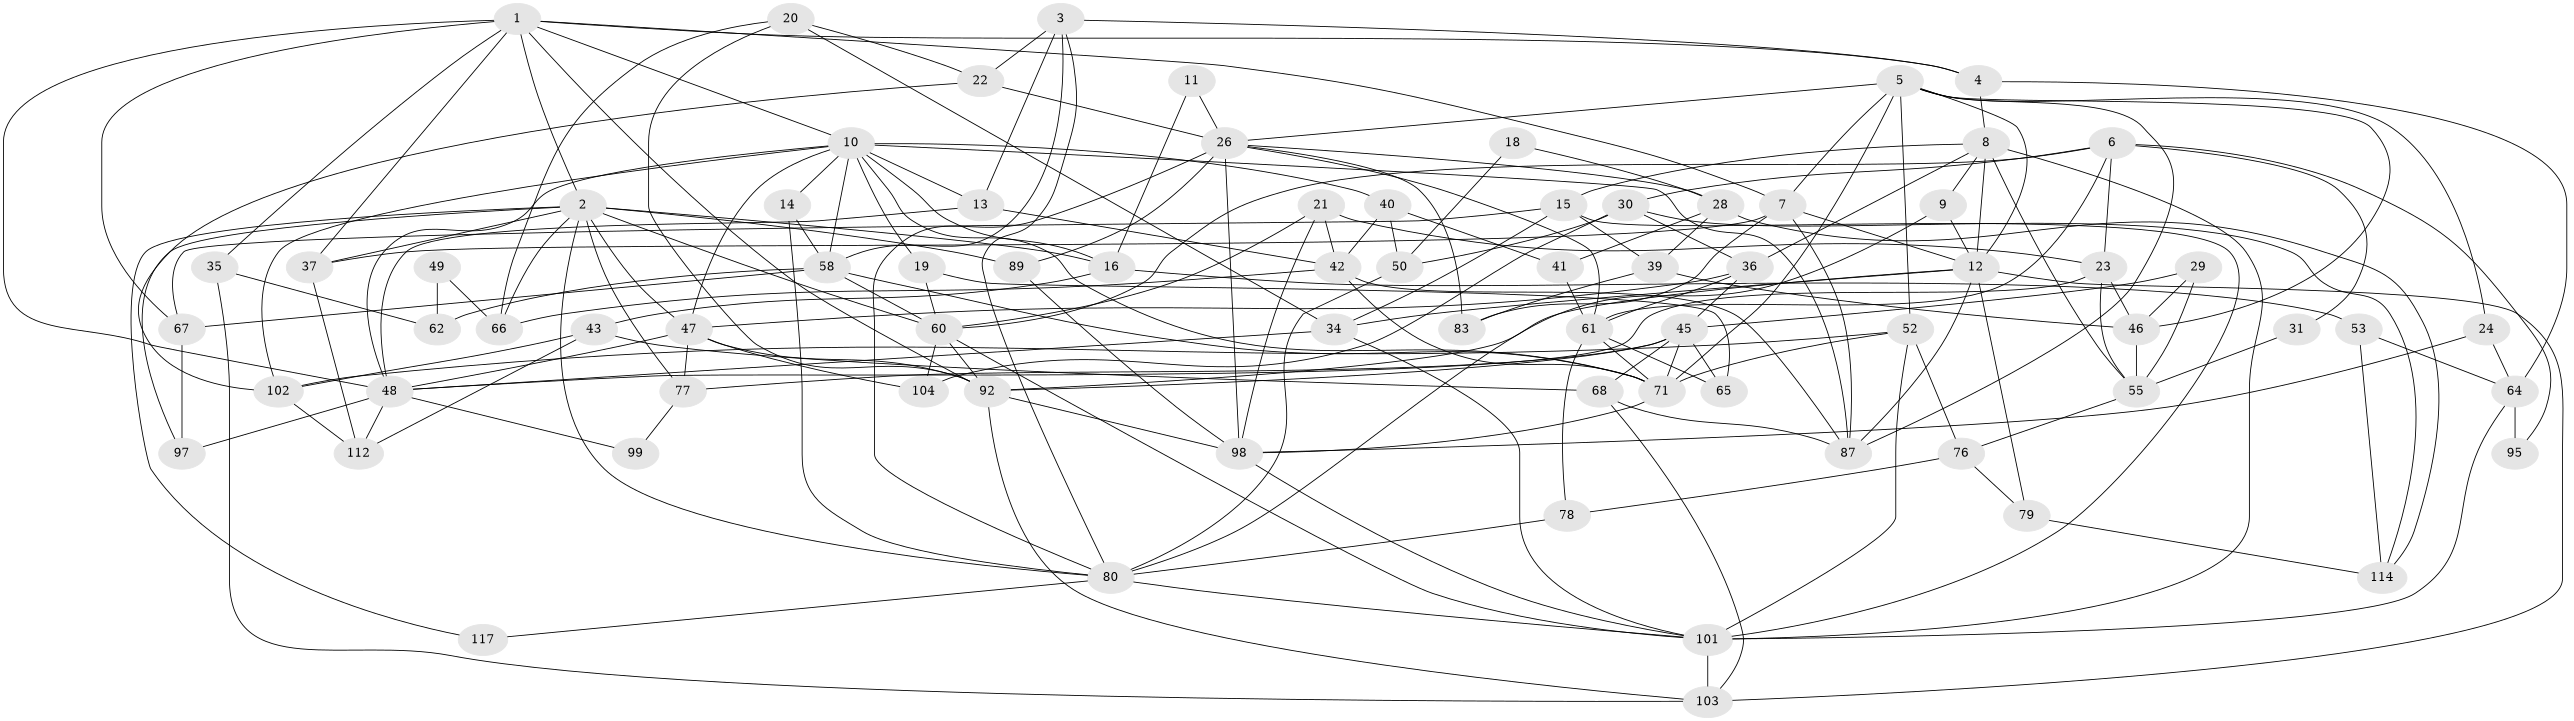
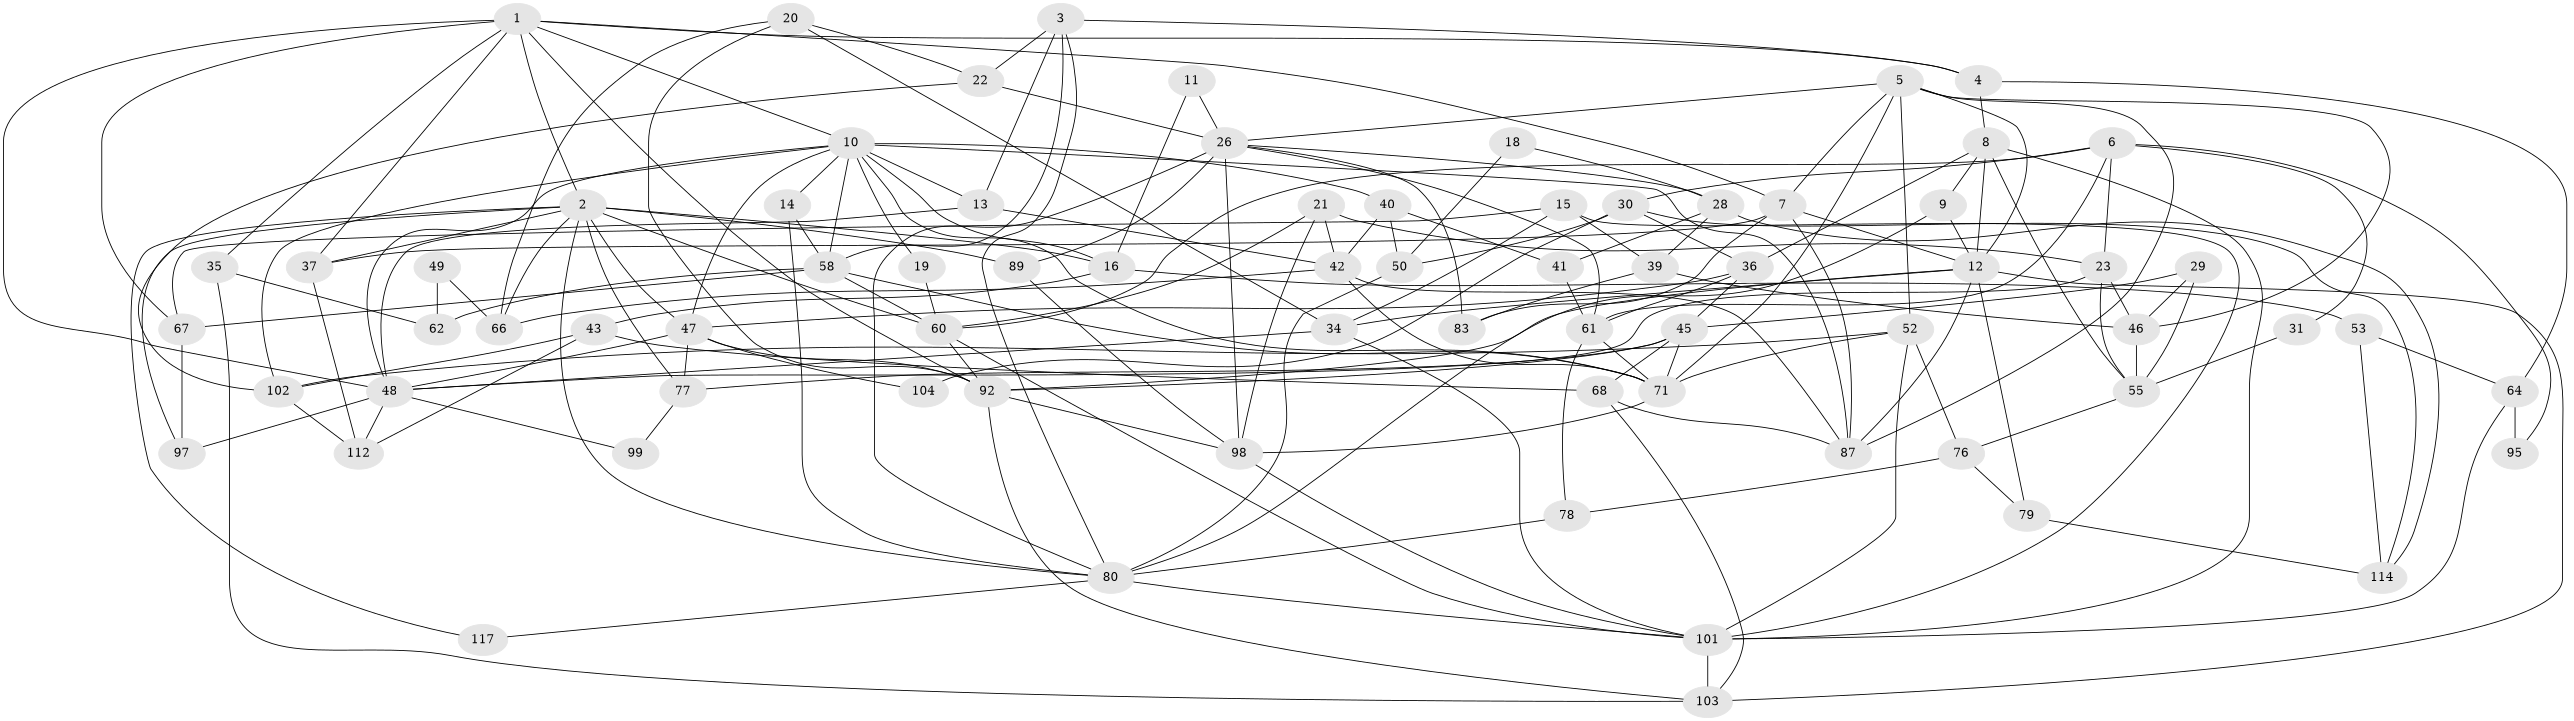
edge "8" -- "15": removed
node "24": removed
edge "60" -- "104": removed
node "65": removed
